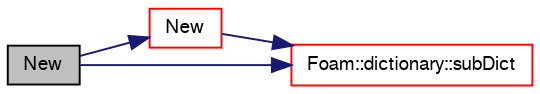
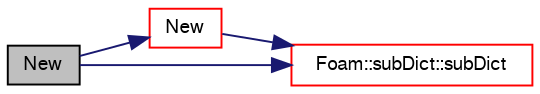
node "Foam::dictionary::subDict": label "Foam::dictionary::subDict" -> "Foam::subDict::subDict"
